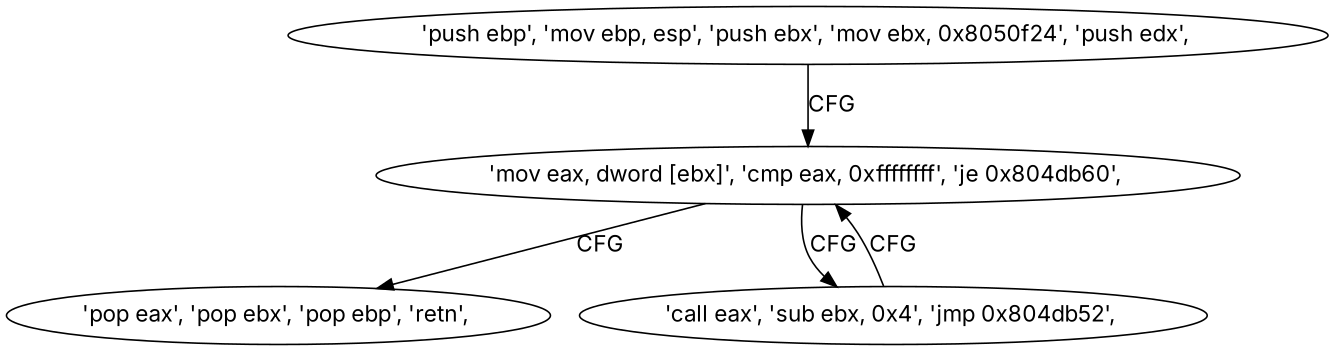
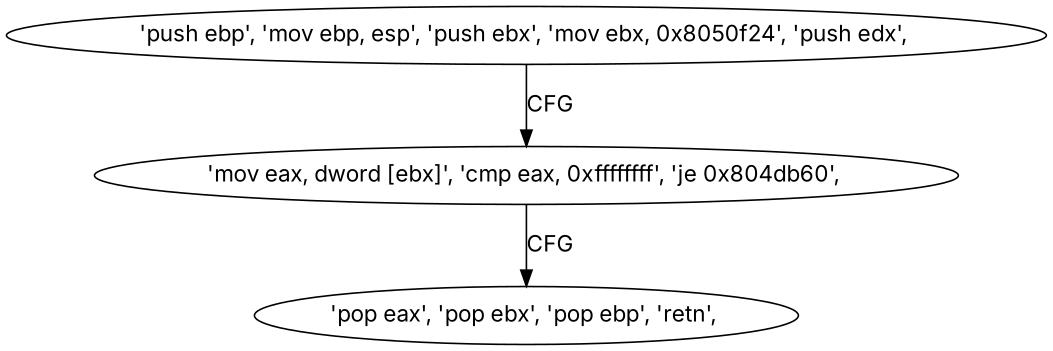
node "'call eax', 'sub ebx, 0x4', 'jmp 0x804db52',": removed
